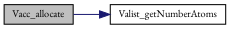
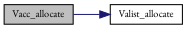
node "Valist_getNumberAtoms": label "Valist_getNumberAtoms" -> "Valist_allocate"
